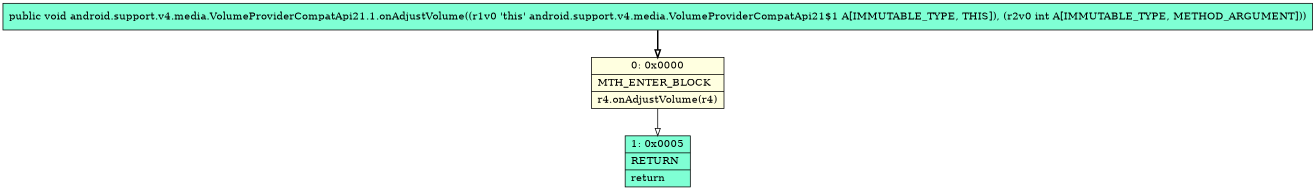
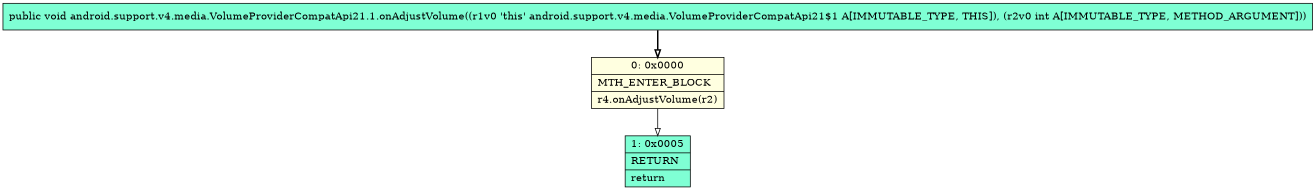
node "0: 0x0000": text "r4.onAdjustVolume(r4)" -> "r4.onAdjustVolume(r2)"
